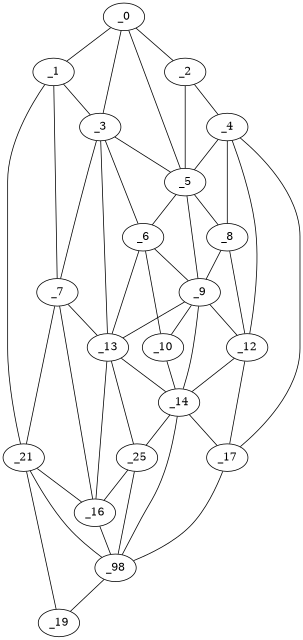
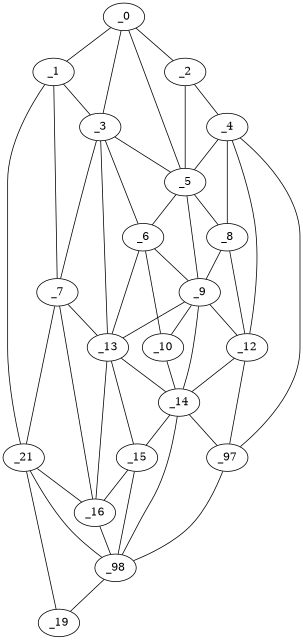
node "_25": label "_25" -> "_15"
node "_17": label "_17" -> "_97"
